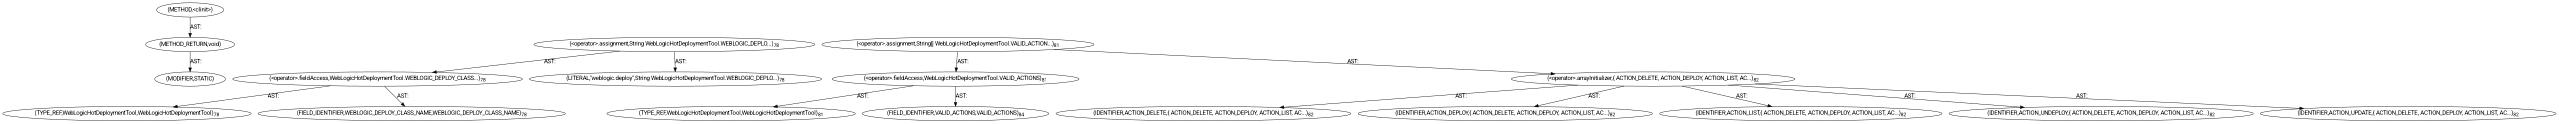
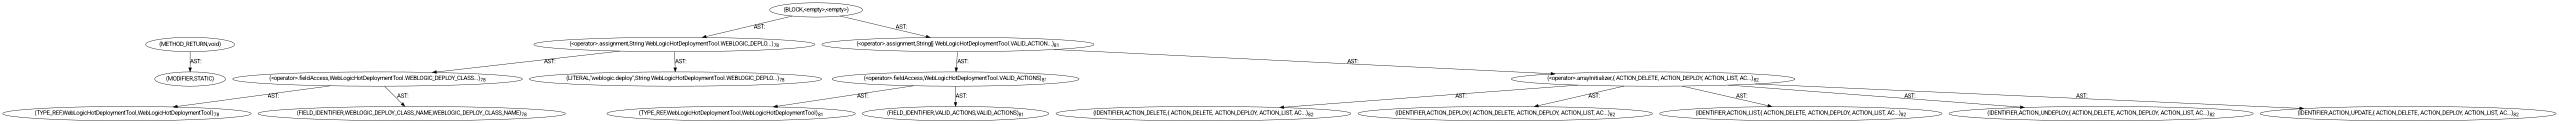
node "(METHOD,<clinit>)": removed
node "(BLOCK,<empty>,<empty>)": added
node "(FIELD_IDENTIFIER,VALID_ACTIONS,VALID_ACTIONS)": text "84" -> "81"
